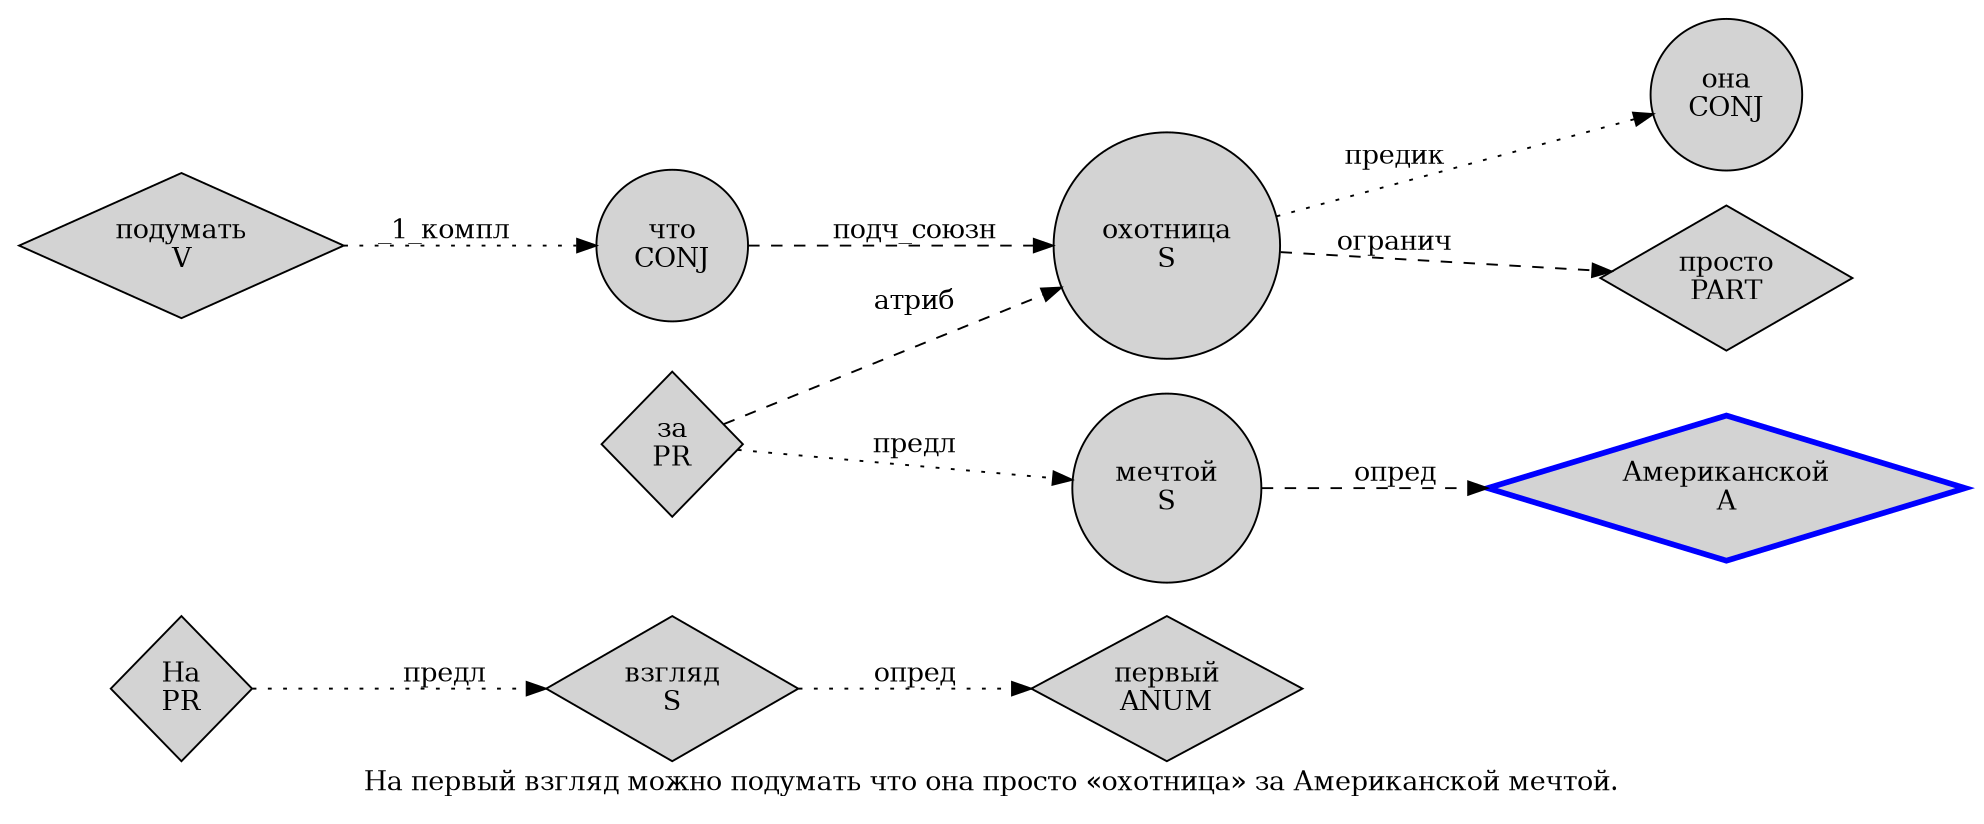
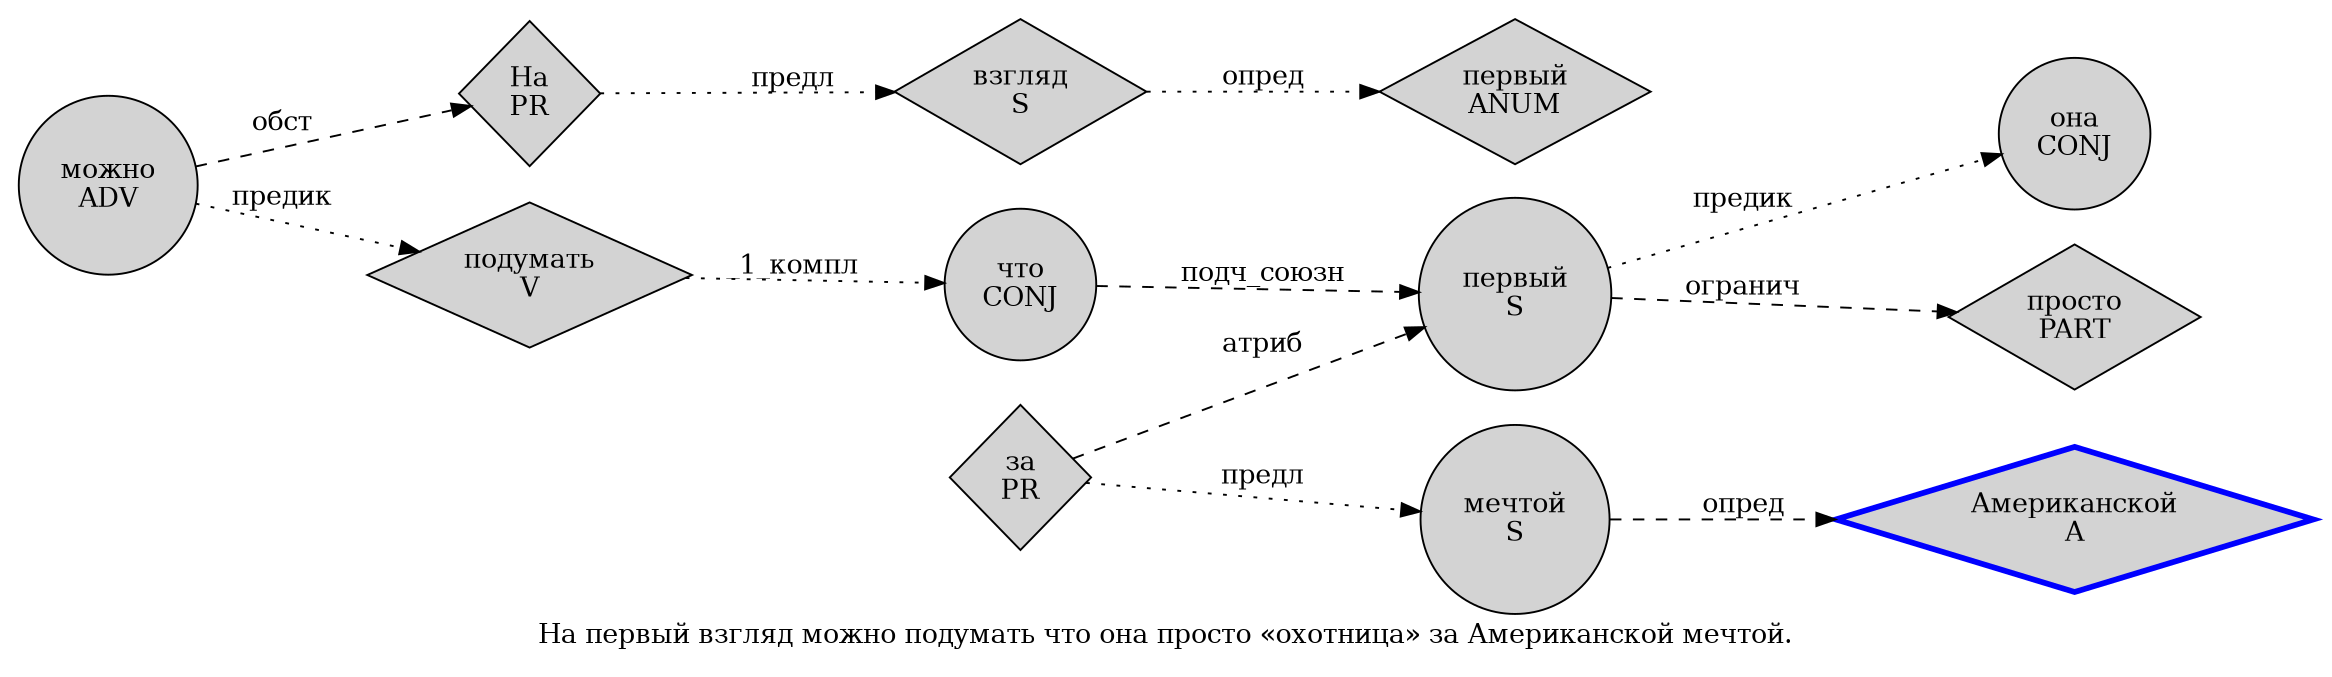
node "можно ADV": added
node "охотница S": label "охотница S" -> "первый S"
